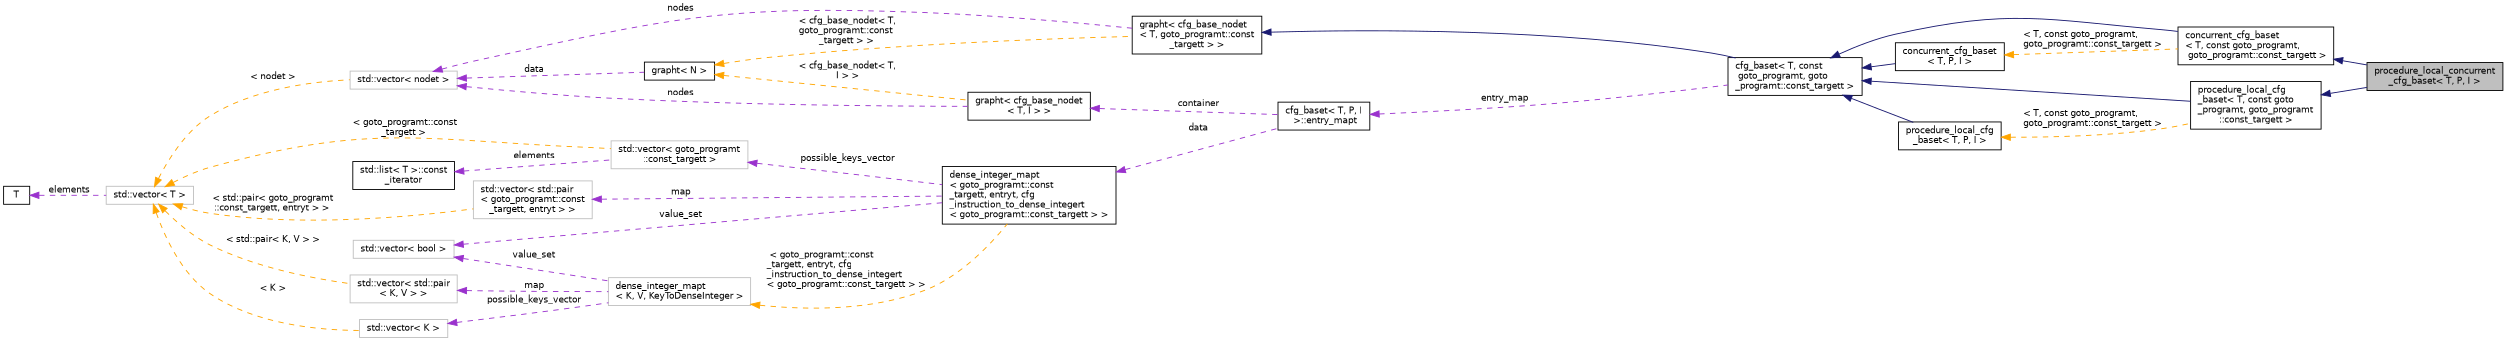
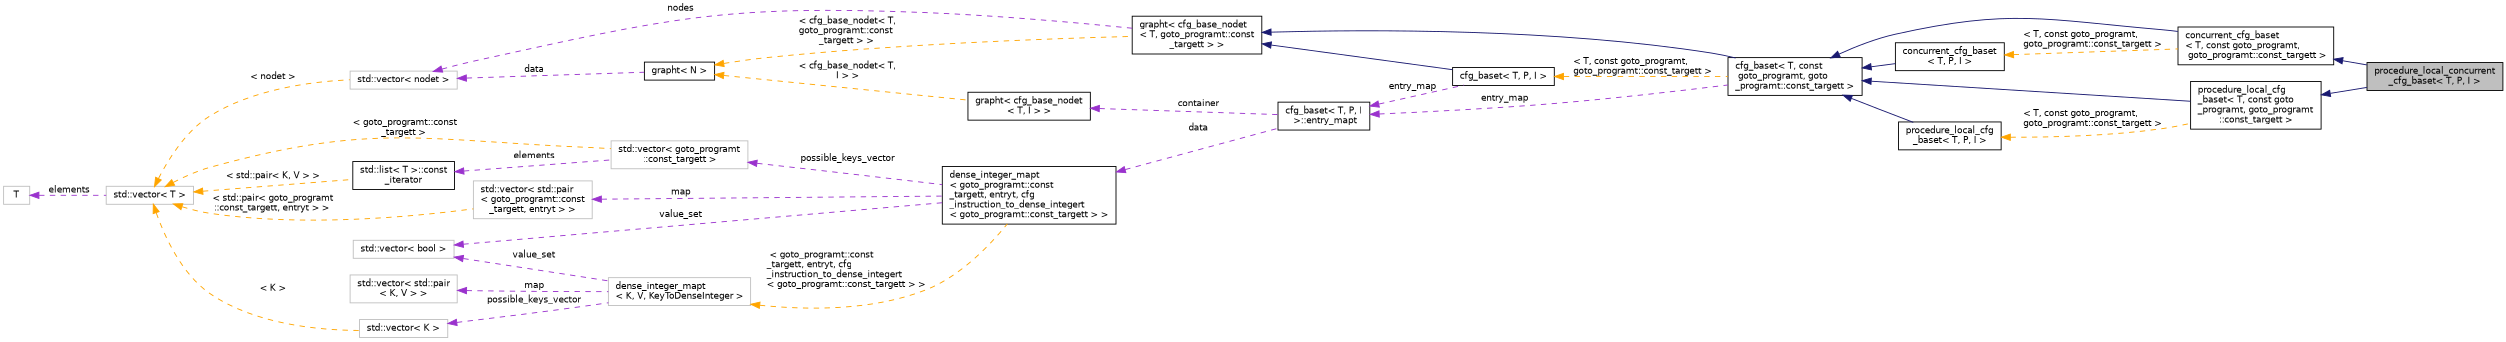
node "cfg_baset< T, P, I >": added
edge "grapht< cfg_base_nodet < T, I > >" -> "std::vector< nodet >": removed, label "nodes"
node "T": color black -> grey75
edge "std::vector< std::pair < K, V > >" -> "std::vector< T >": now "std::list< T >::const _iterator" -> "std::vector< T >"
